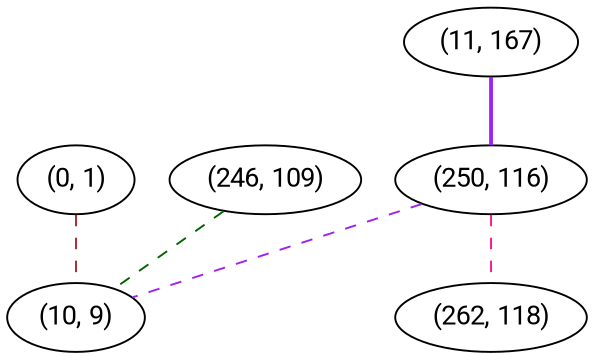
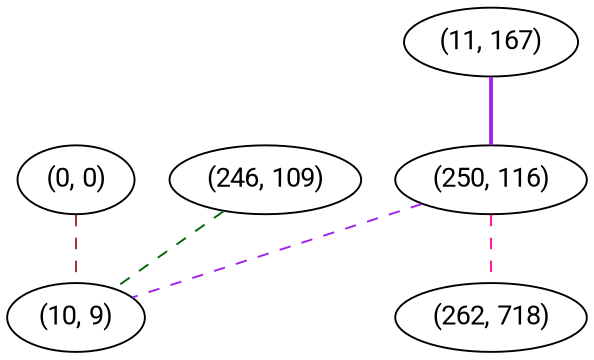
node "(0, 1)": label "(0, 1)" -> "(0, 0)"
node "(262, 118)": label "(262, 118)" -> "(262, 718)"
